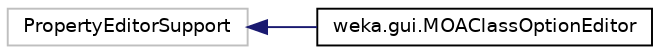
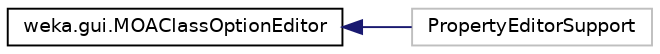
edge "weka.gui.MOAClassOptionEditor" -> "PropertyEditorSupport": reversed
